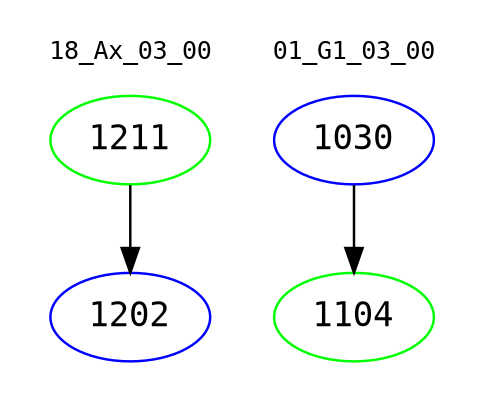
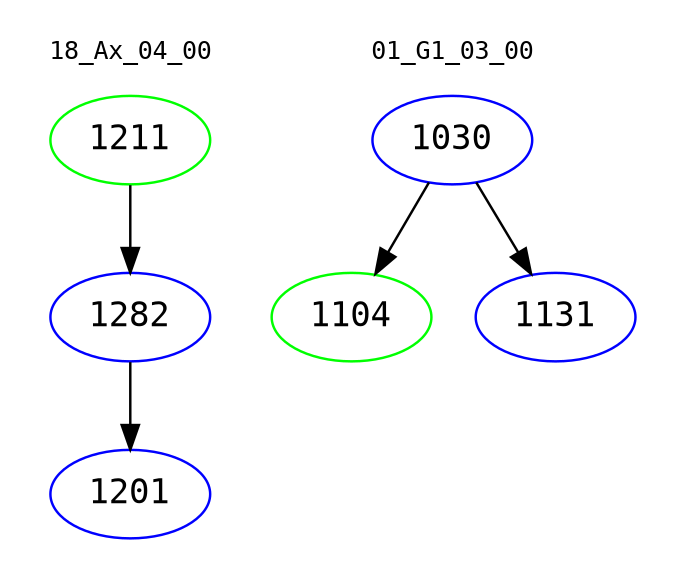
cluster "18_Ax_03_00": label "18_Ax_03_00" -> "18_Ax_04_00"
node "1202": label "1202" -> "1282"
node "1131": added
node "1201": added
